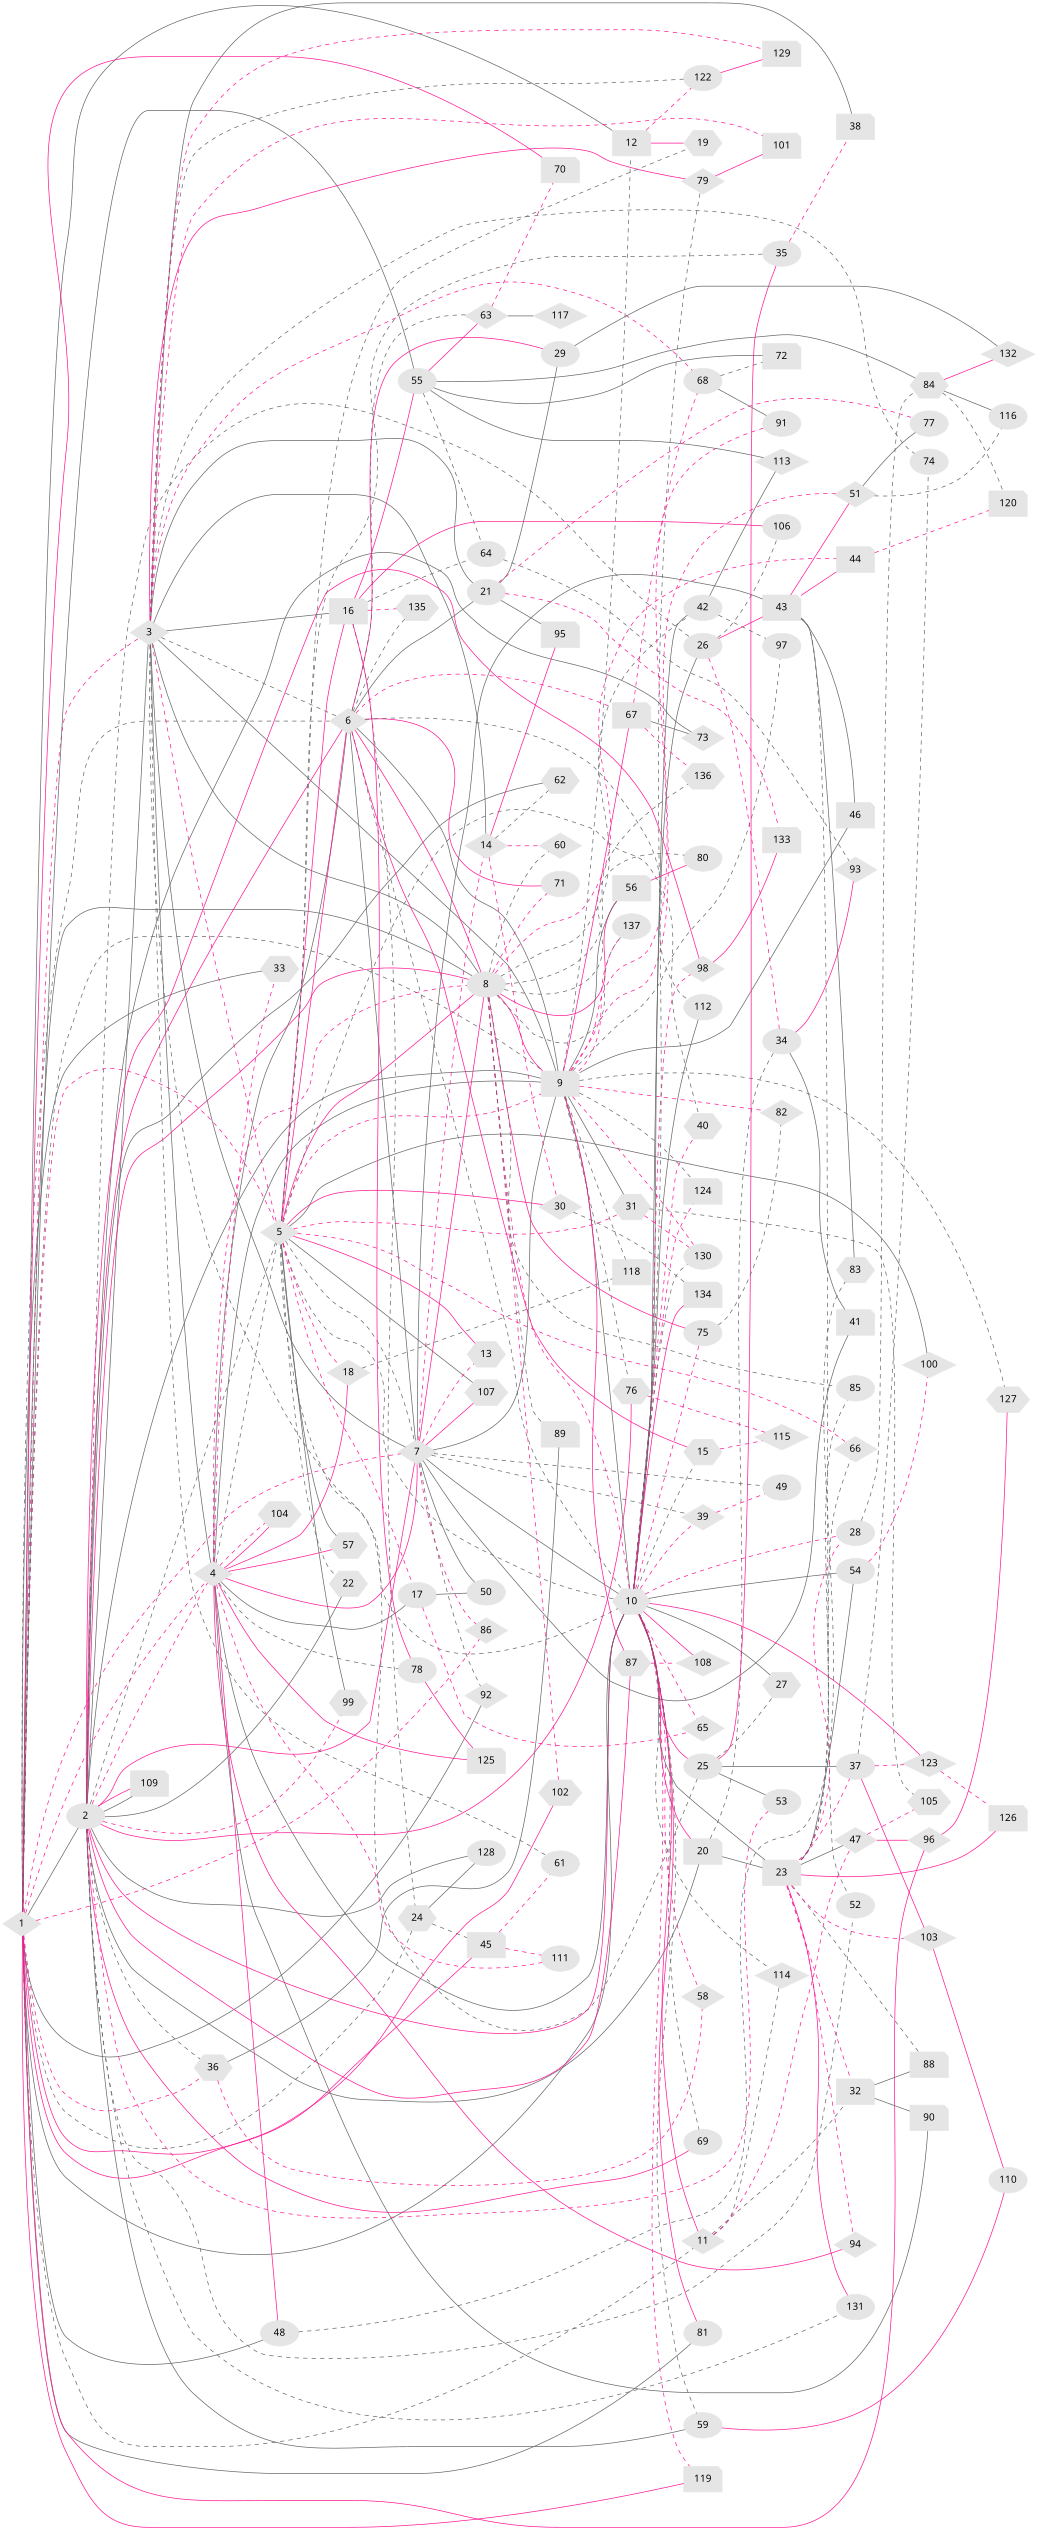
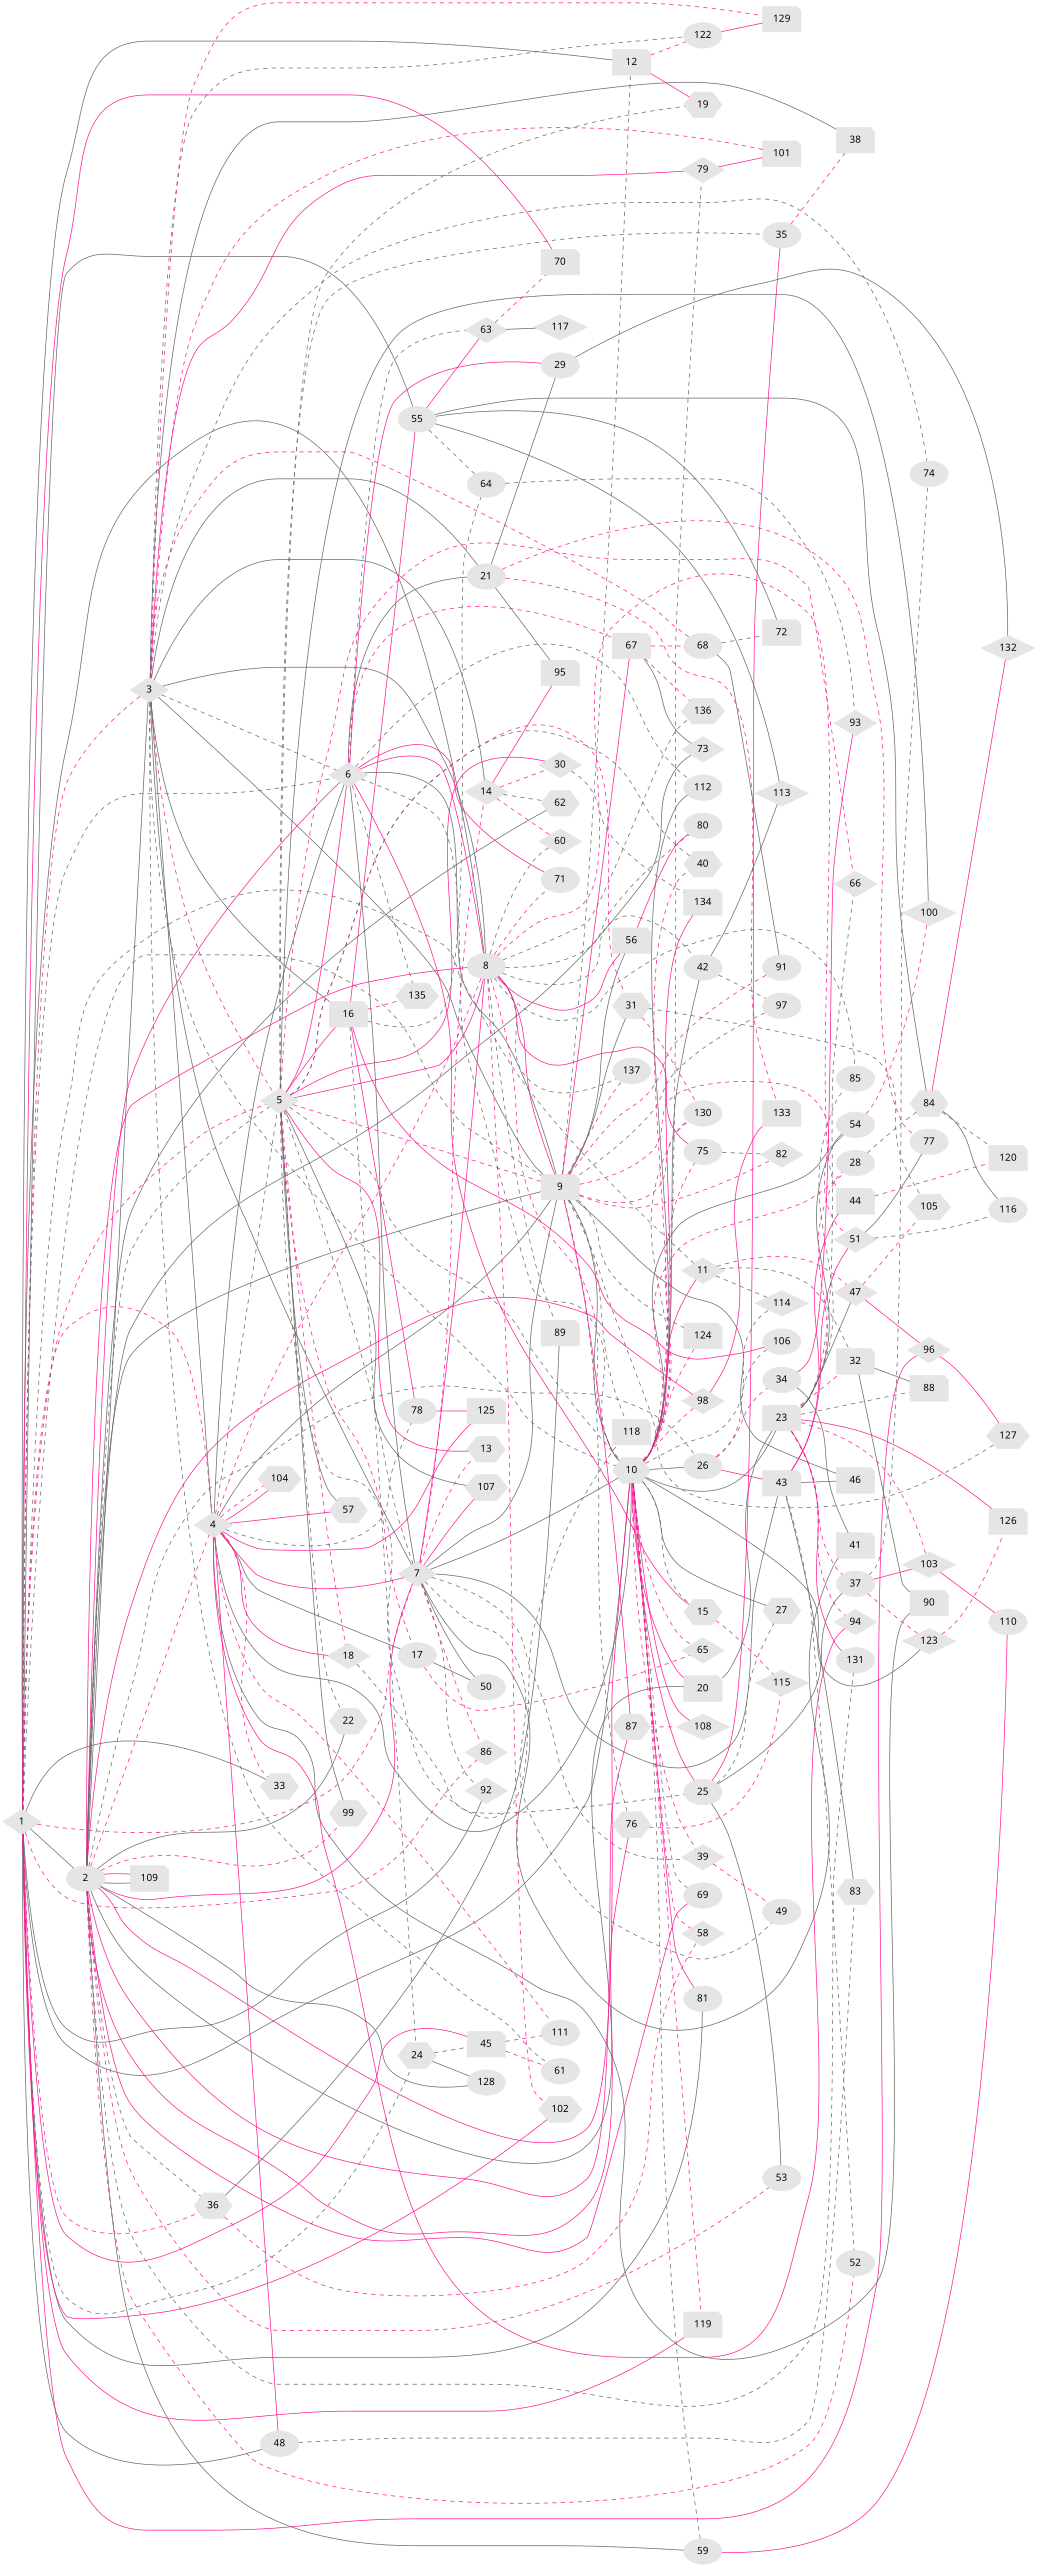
edge "34" -- "20": removed
edge "10" -- "123": color deeppink -> gray40
edge "2" -- "52": color gray40 -> deeppink
